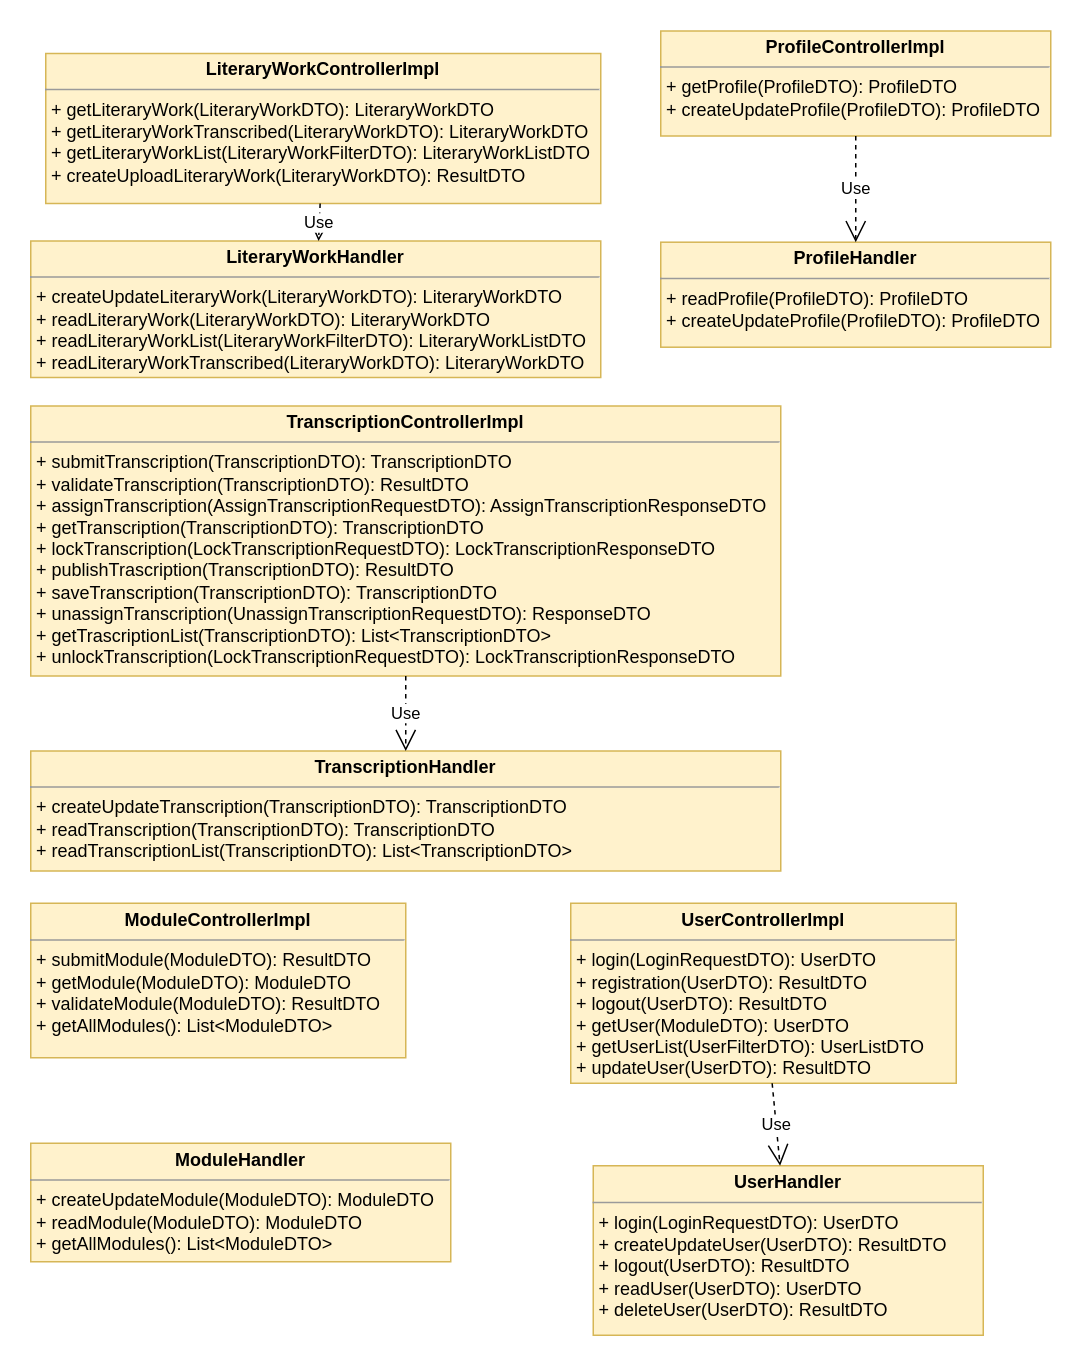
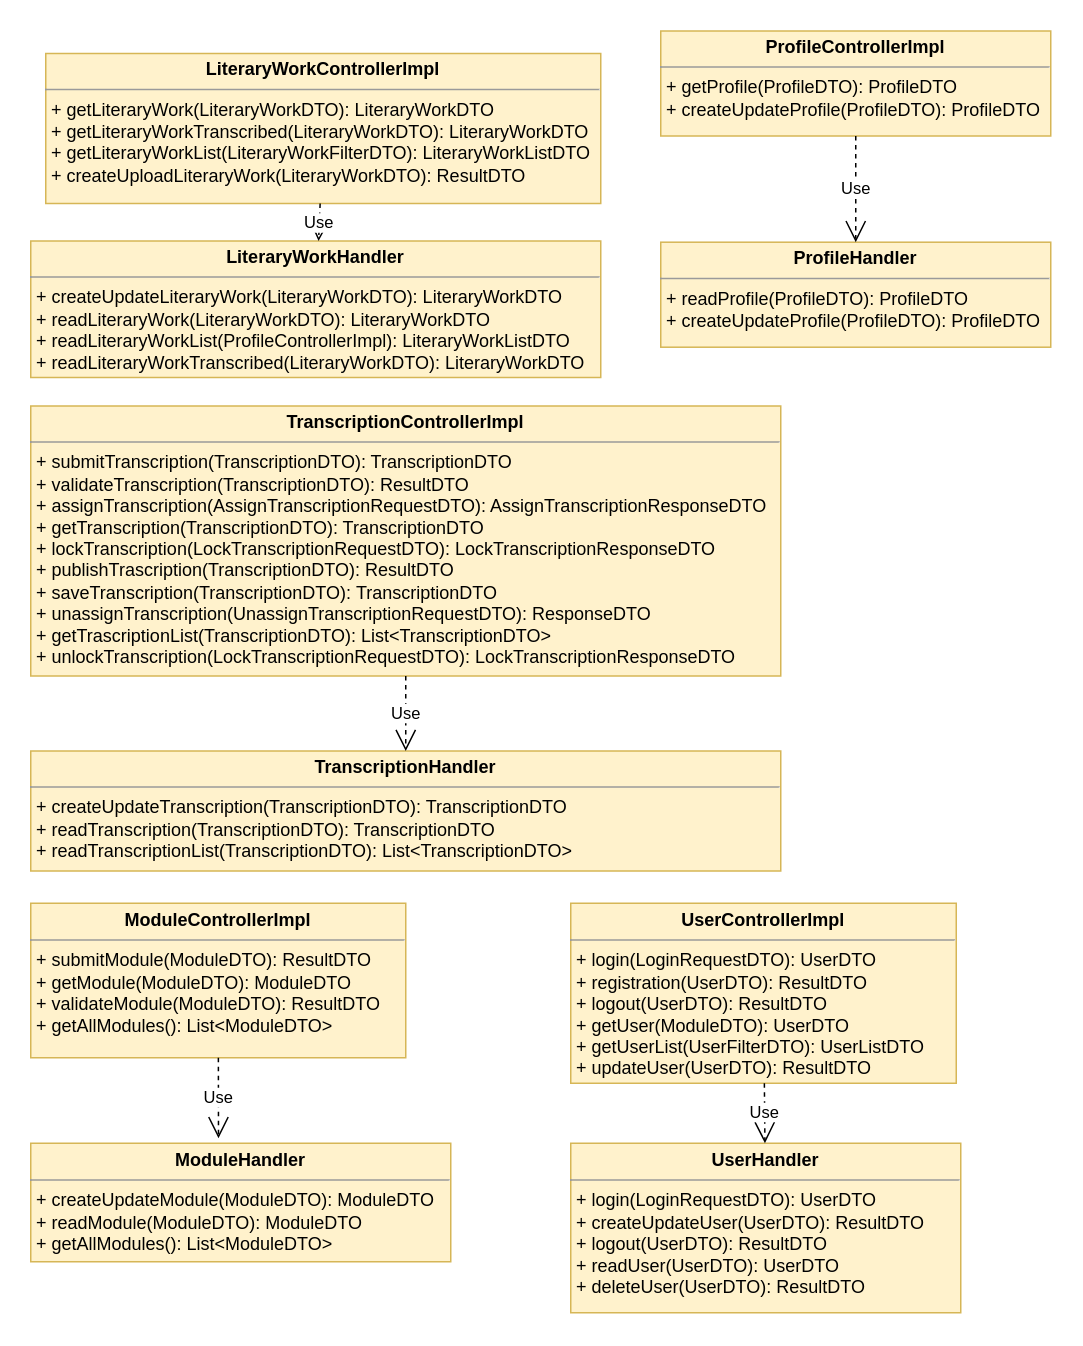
node "LiteraryWorkHandler + createUpdateLiteraryWork(LiteraryWorkDTO): LiteraryWorkDTO + readLiteraryWork(LiteraryWorkDTO): LiteraryWorkDTO + readLiteraryWorkList(LiteraryWorkFilterDTO): LiteraryWorkListDTO + readLiteraryWorkTranscribed(LiteraryWorkDTO): LiteraryWorkDTO": label "LiteraryWorkHandler + createUpdateLiteraryWork(LiteraryWorkDTO): LiteraryWorkDTO + readLiteraryWork(LiteraryWorkDTO): LiteraryWorkDTO + readLiteraryWorkList(LiteraryWorkFilterDTO): LiteraryWorkListDTO + readLiteraryWorkTranscribed(LiteraryWorkDTO): LiteraryWorkDTO" -> "LiteraryWorkHandler + createUpdateLiteraryWork(LiteraryWorkDTO): LiteraryWorkDTO + readLiteraryWork(LiteraryWorkDTO): LiteraryWorkDTO + readLiteraryWorkList(ProfileControllerImpl): LiteraryWorkListDTO + readLiteraryWorkTranscribed(LiteraryWorkDTO): LiteraryWorkDTO"
edge "ModuleControllerImpl + submitModule(ModuleDTO): ResultDTO + getModule(ModuleDTO): ModuleDTO + validateModule(ModuleDTO): ResultDTO + getAllModules(): List<ModuleDTO>" -> "ModuleHandler + createUpdateModule(ModuleDTO): ModuleDTO + readModule(ModuleDTO): ModuleDTO + getAllModules(): List<ModuleDTO>": added, label "Use"
node "UserHandler + login(LoginRequestDTO): UserDTO + createUpdateUser(UserDTO): ResultDTO + logout(UserDTO): ResultDTO + readUser(UserDTO): UserDTO + deleteUser(UserDTO): ResultDTO": moved (788, 1250) -> (766, 1228)
